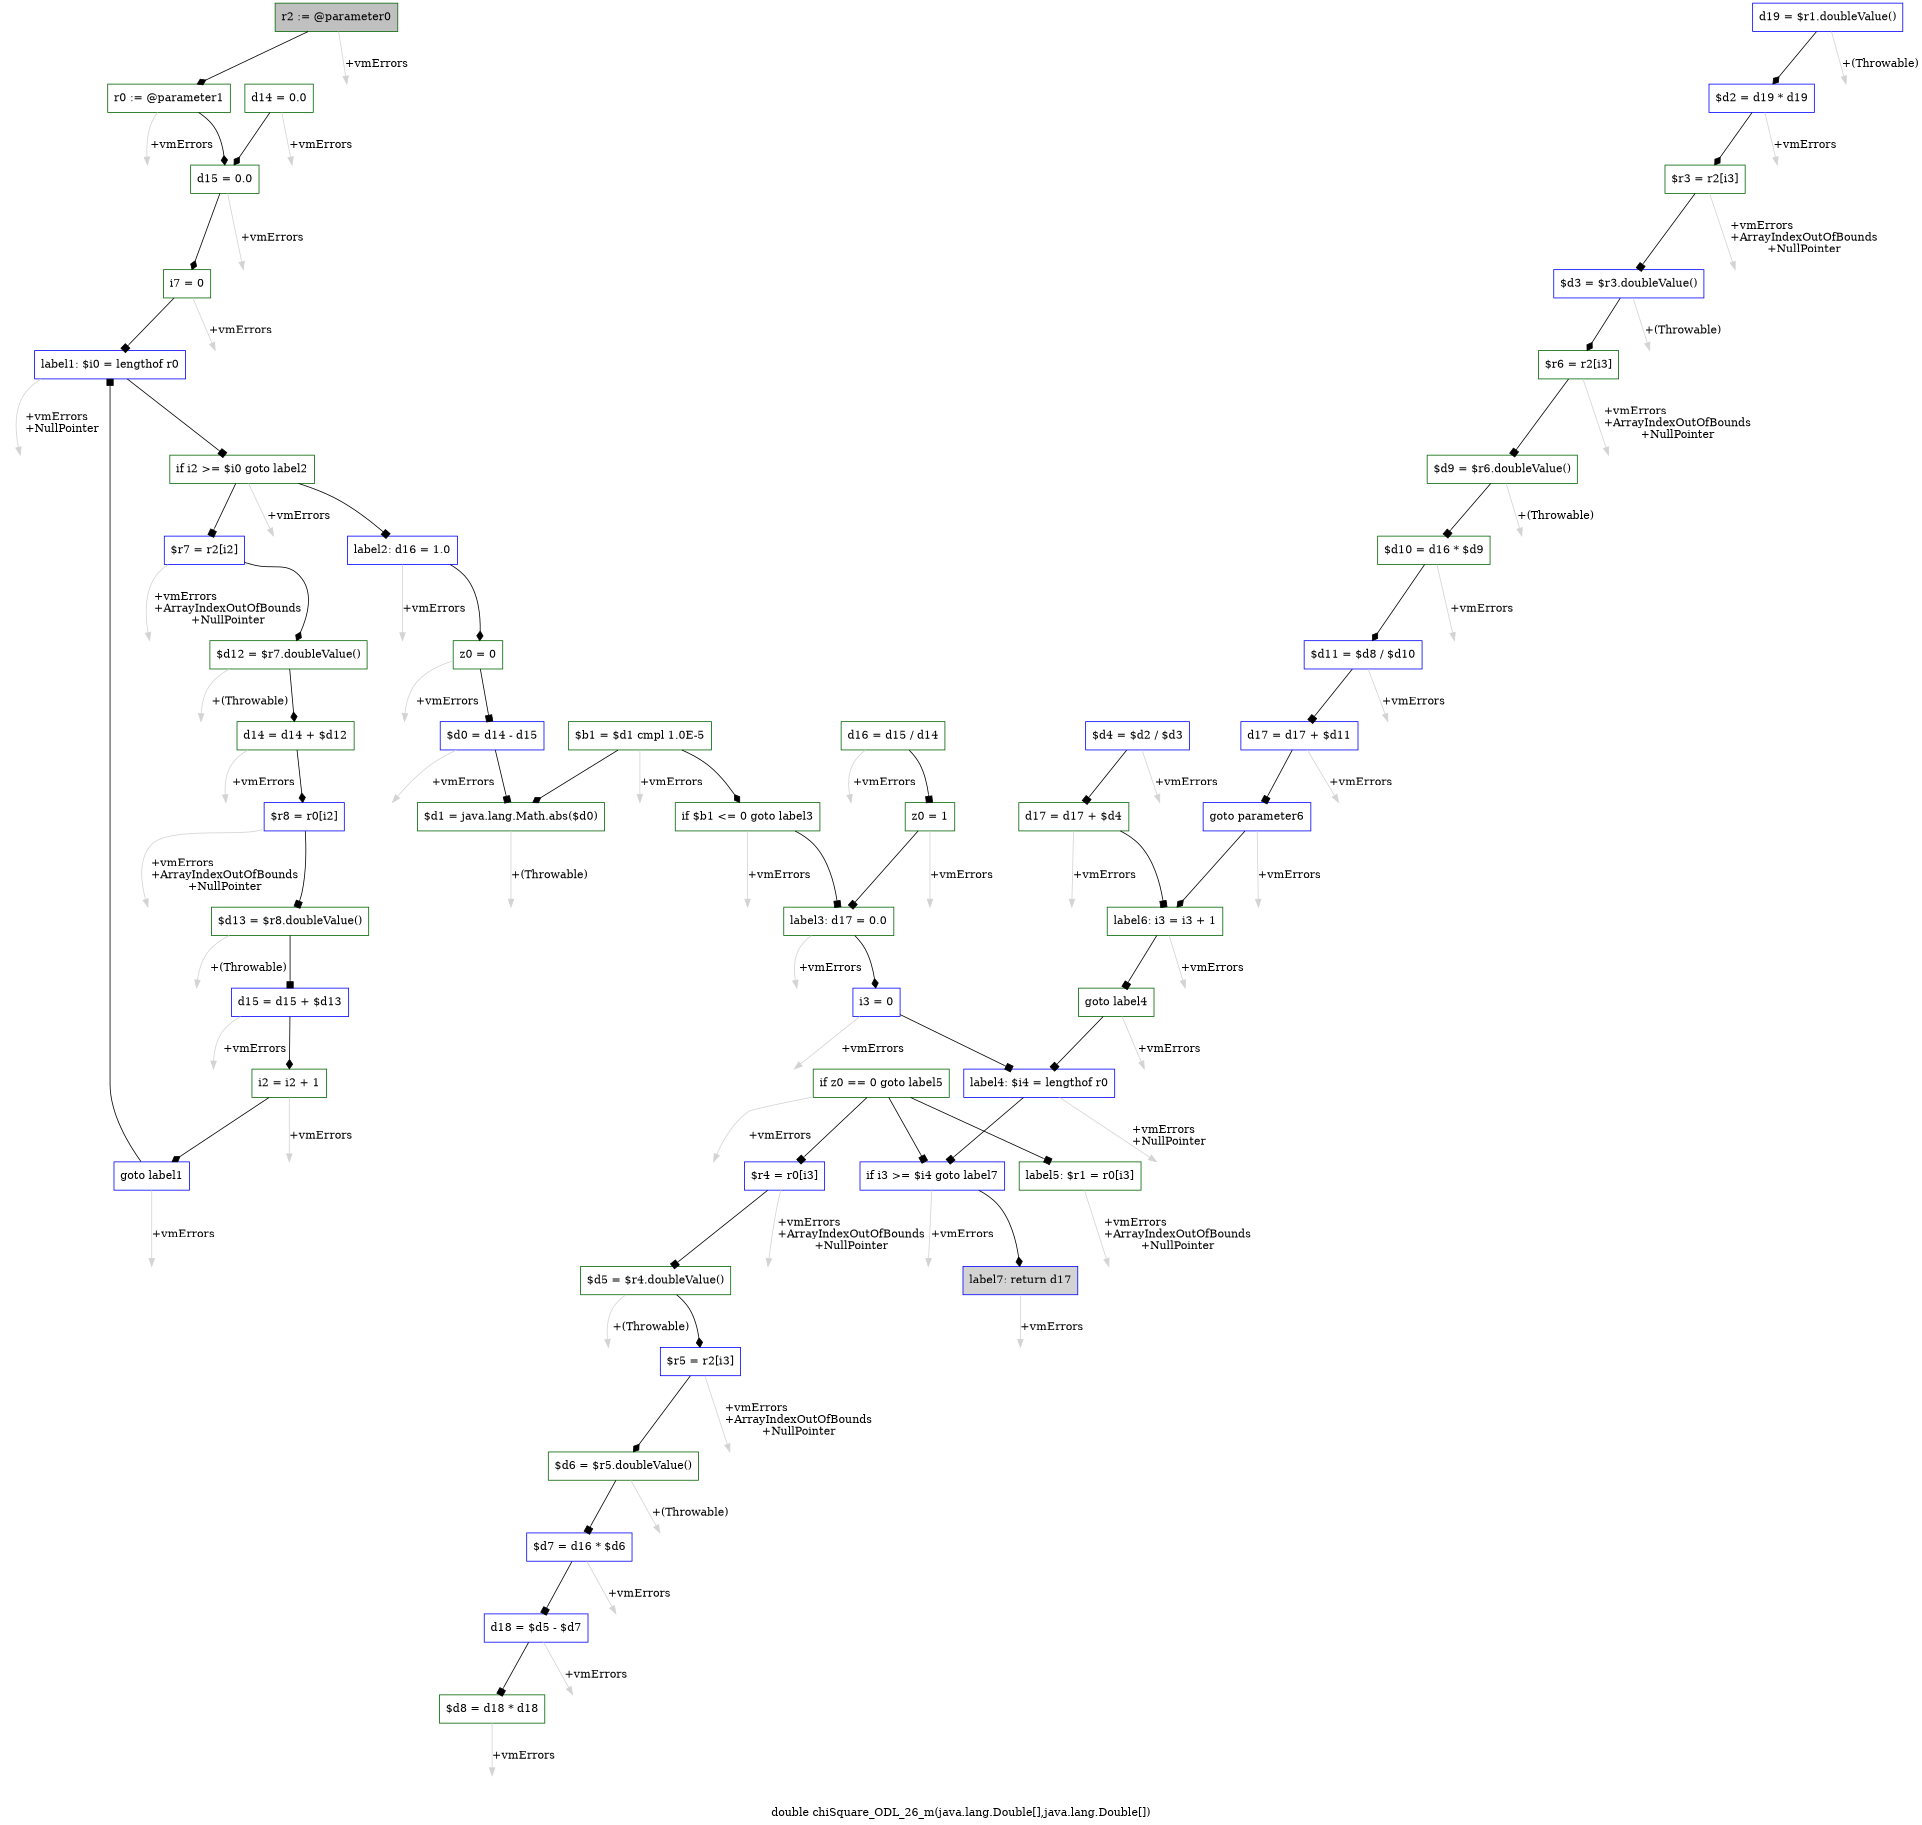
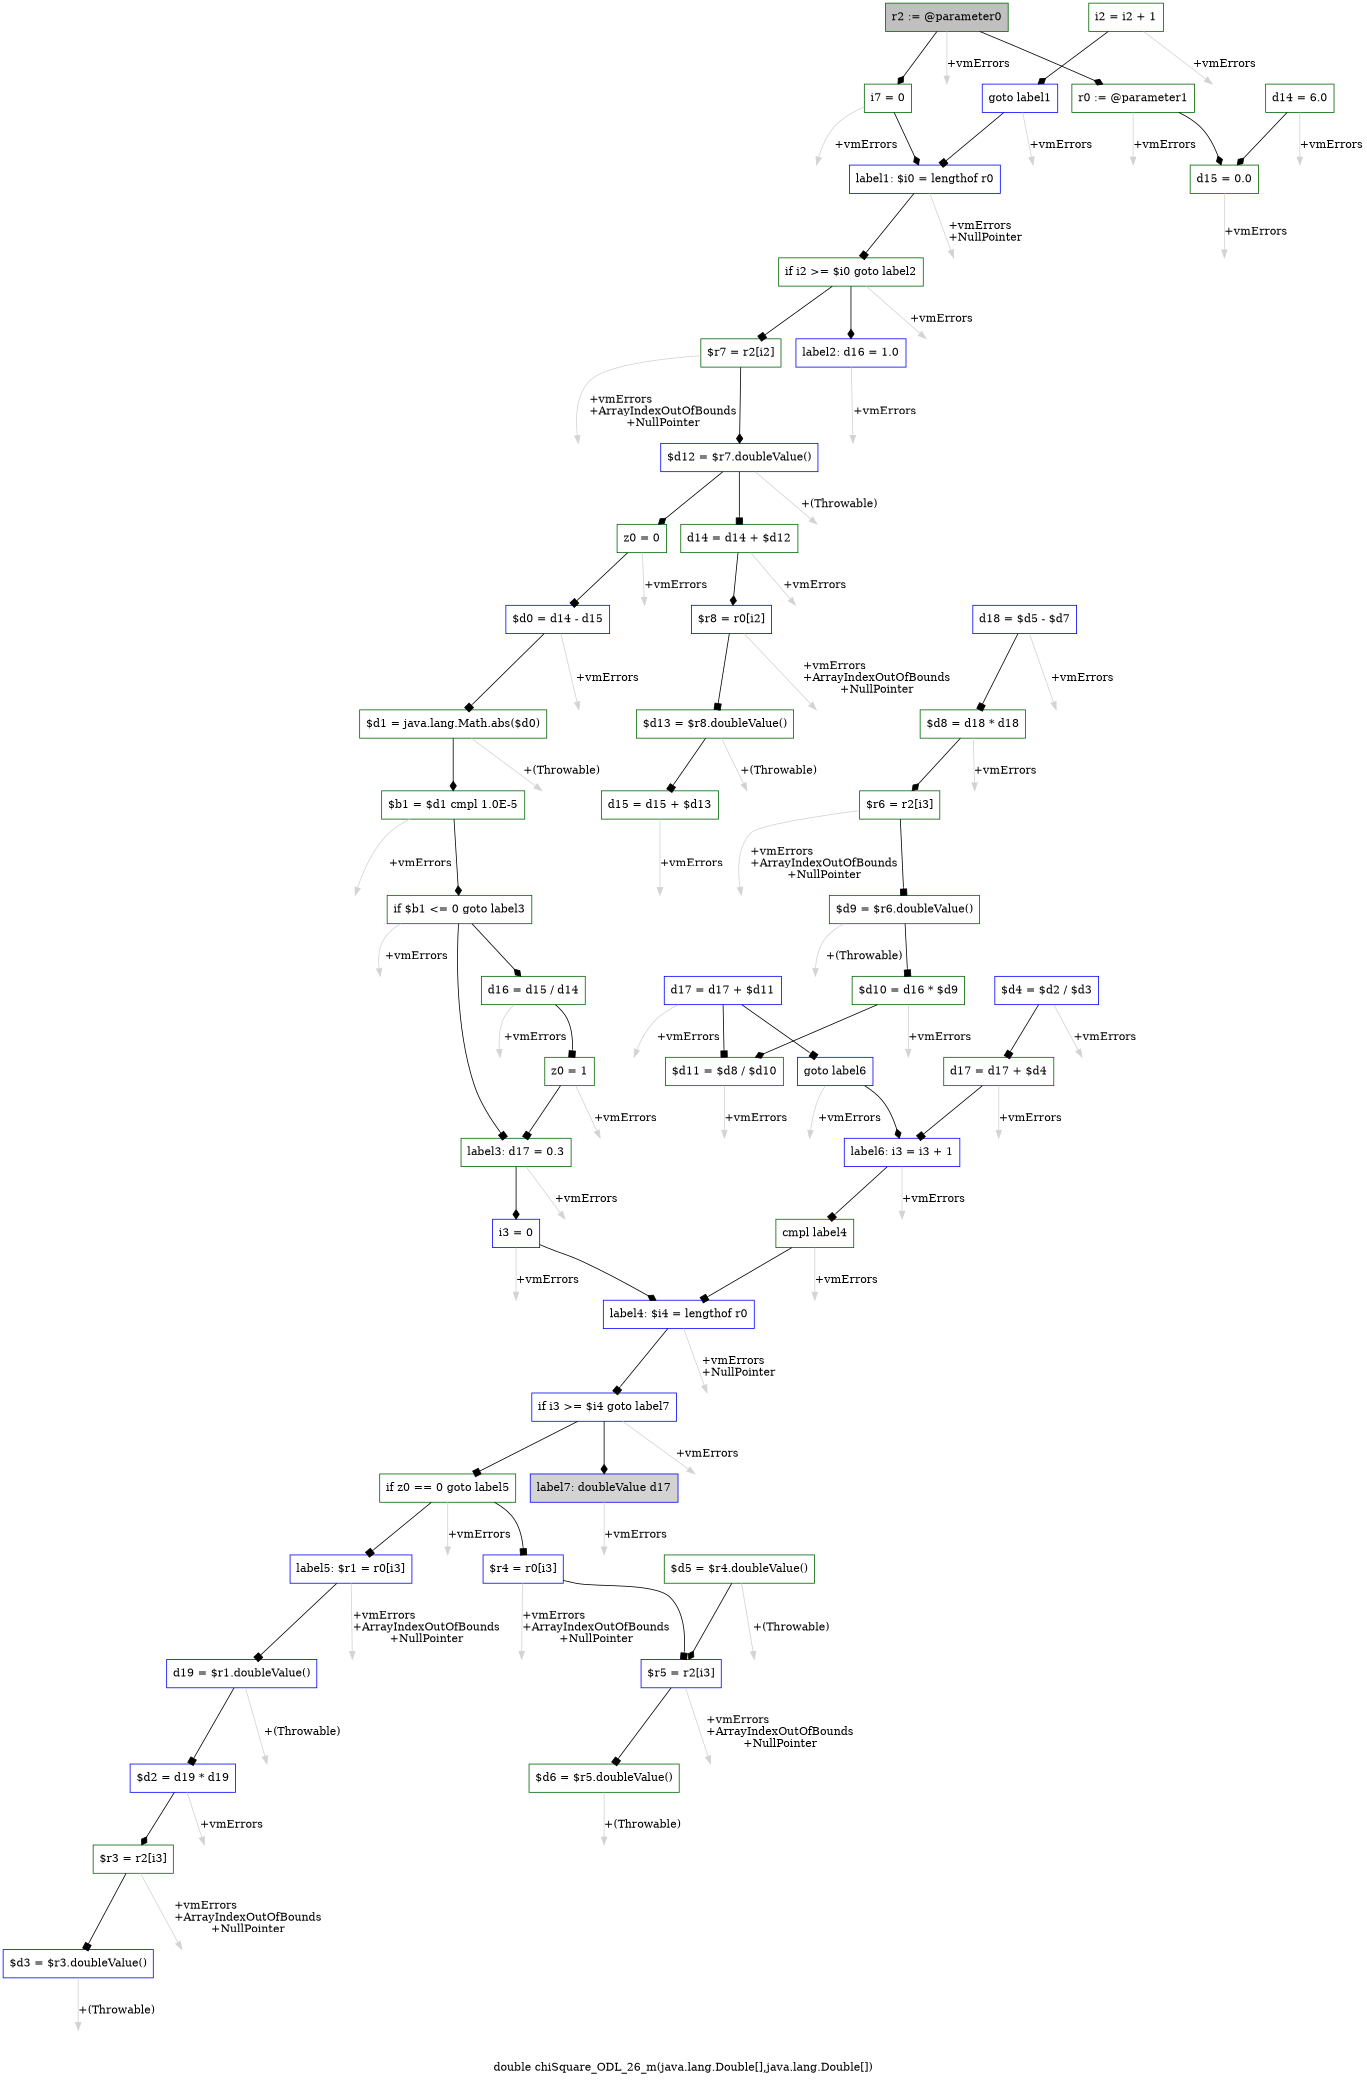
edge "d19 = $r1.doubleValue()" -> "$d2 = d19 * d19": arrowhead diamond -> box
node "d14 = 0.0": label "d14 = 0.0" -> "d14 = 6.0"
edge "d15 = 0.0" -> "i7 = 0": now "r2 := @parameter0" -> "i7 = 0"
edge "$d3 = $r3.doubleValue()" -> "$r6 = r2[i3]": now "$d8 = d18 * d18" -> "$r6 = r2[i3]"
edge "i7 = 0" -> "label1: $i0 = lengthof r0": arrowhead box -> diamond
edge "if i2 >= $i0 goto label2" -> "label2: d16 = 1.0": arrowhead box -> diamond
node "$r7 = r2[i2]": color blue -> darkgreen
edge "label2: d16 = 1.0" -> "z0 = 0": now "$d12 = $r7.doubleValue()" -> "z0 = 0"
node "$d12 = $r7.doubleValue()": color darkgreen -> blue
node "$d11 = $d8 / $d10": color blue -> darkgreen
edge "$d12 = $r7.doubleValue()" -> "d14 = d14 + $d12": arrowhead diamond -> box
edge "$d11 = $d8 / $d10" -> "d17 = d17 + $d11": reversed
edge "$b1 = $d1 cmpl 1.0E-5" -> "$d1 = java.lang.Math.abs($d0)": reversed
node "goto parameter6": label "goto parameter6" -> "goto label6"
node "label3: d17 = 0.0": label "label3: d17 = 0.0" -> "label3: d17 = 0.3"
node "label6: i3 = i3 + 1": color darkgreen -> blue
edge "if $b1 <= 0 goto label3" -> "d16 = d15 / d14": added
node "d15 = d15 + $d13": color blue -> darkgreen
node "goto label4": label "goto label4" -> "cmpl label4"
edge "d15 = d15 + $d13" -> "i2 = i2 + 1": removed
edge "i3 = 0" -> "label4: $i4 = lengthof r0": arrowhead box -> diamond
edge "if z0 == 0 goto label5" -> "if i3 >= $i4 goto label7": reversed
node "label5: $r1 = r0[i3]": color darkgreen -> blue
edge "$r4 = r0[i3]" -> "$d5 = $r4.doubleValue()": now "$r4 = r0[i3]" -> "$r5 = r2[i3]"
node "label7: return d17": label "label7: return d17" -> "label7: doubleValue d17"
edge "$r5 = r2[i3]" -> "$d6 = $r5.doubleValue()": arrowhead diamond -> box
node "$d7 = d16 * $d6": removed
edge "label5: $r1 = r0[i3]" -> "d19 = $r1.doubleValue()": added
